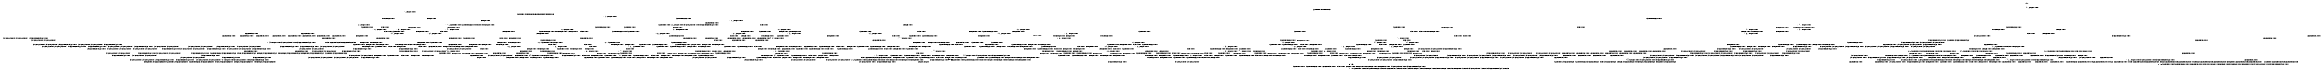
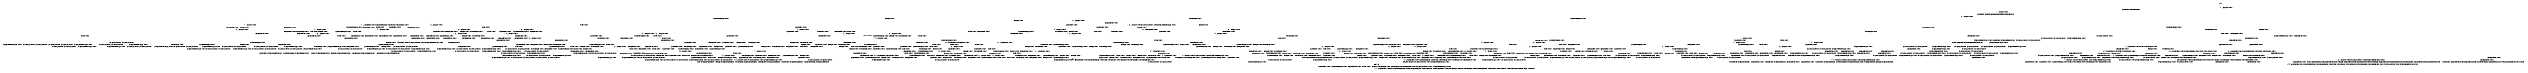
edge "s40" -> "s72": now "s67" -> "s72"
